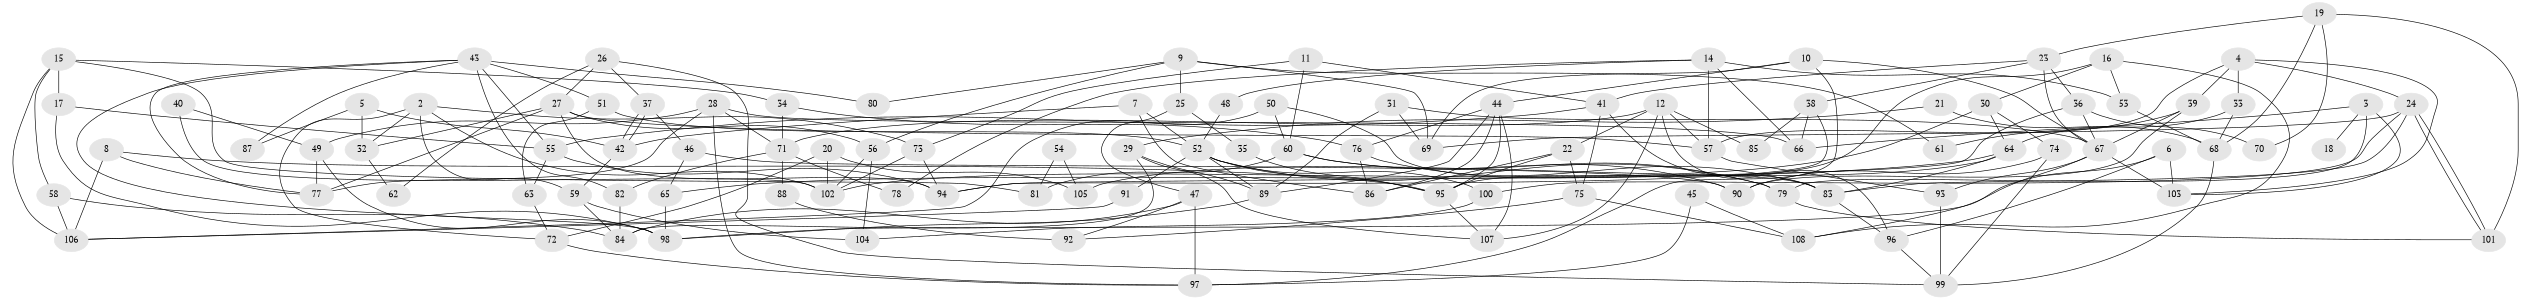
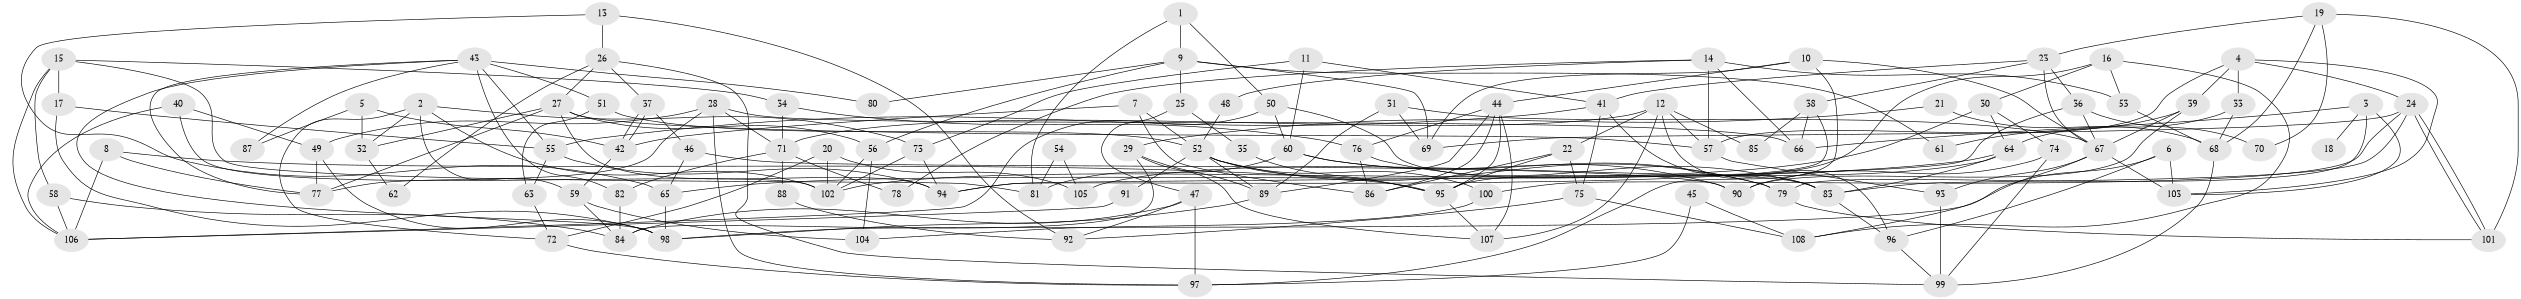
node "13": added
node "1": added
edge "40" -- "106": added
